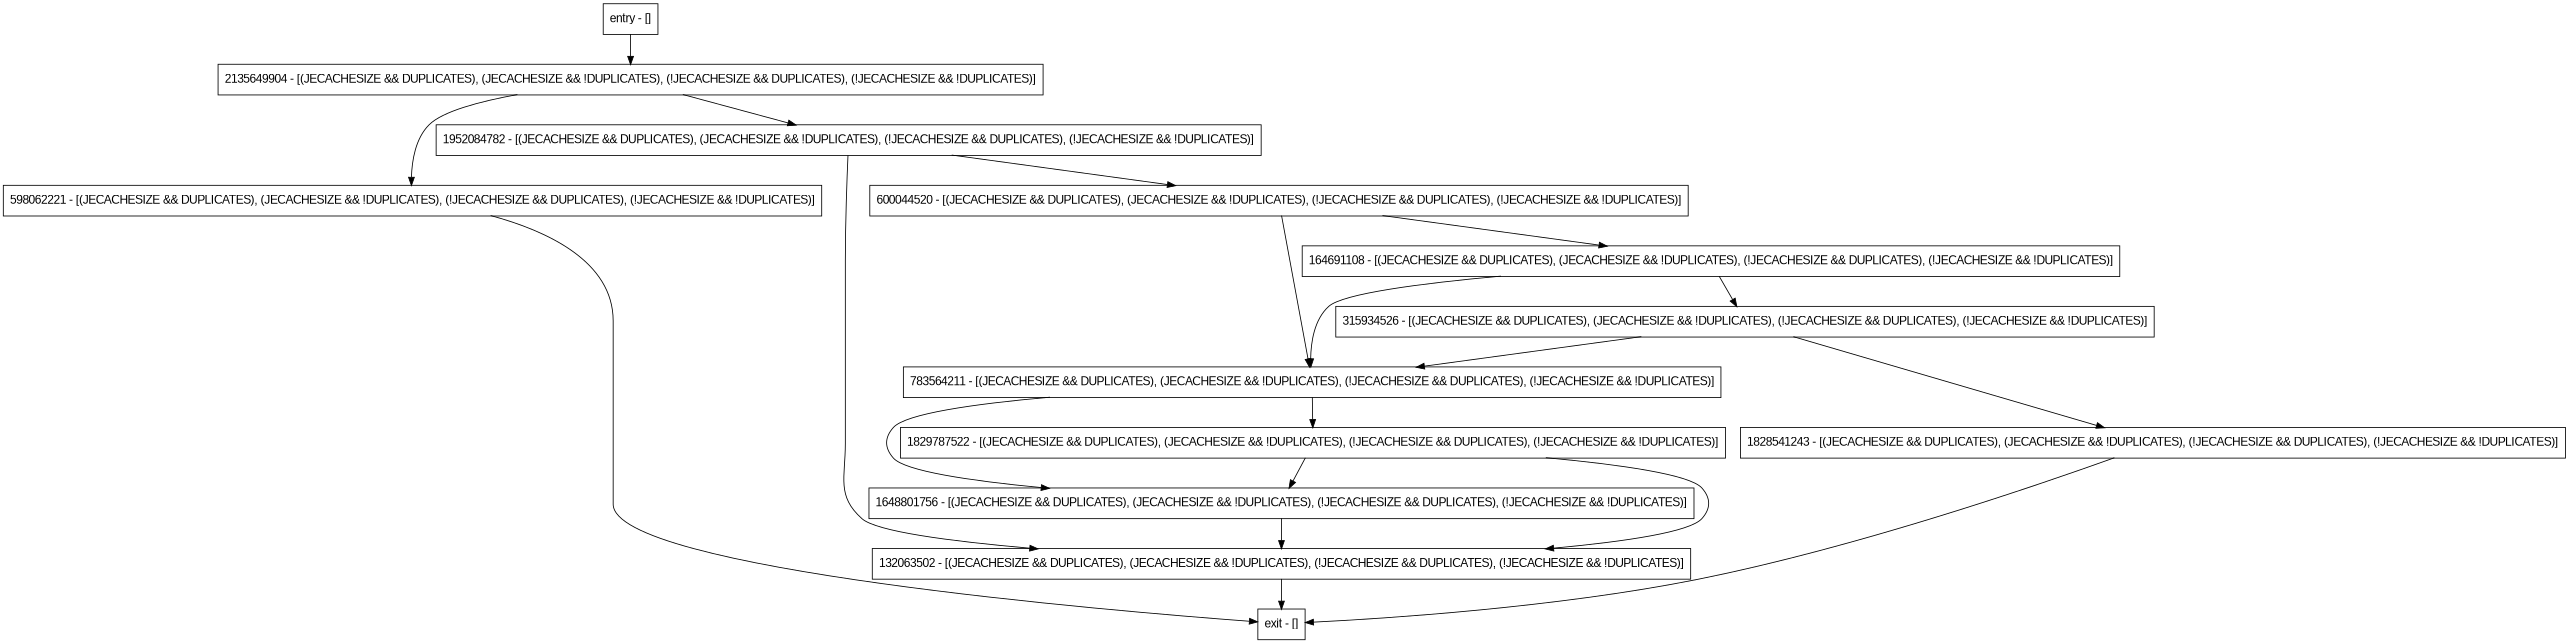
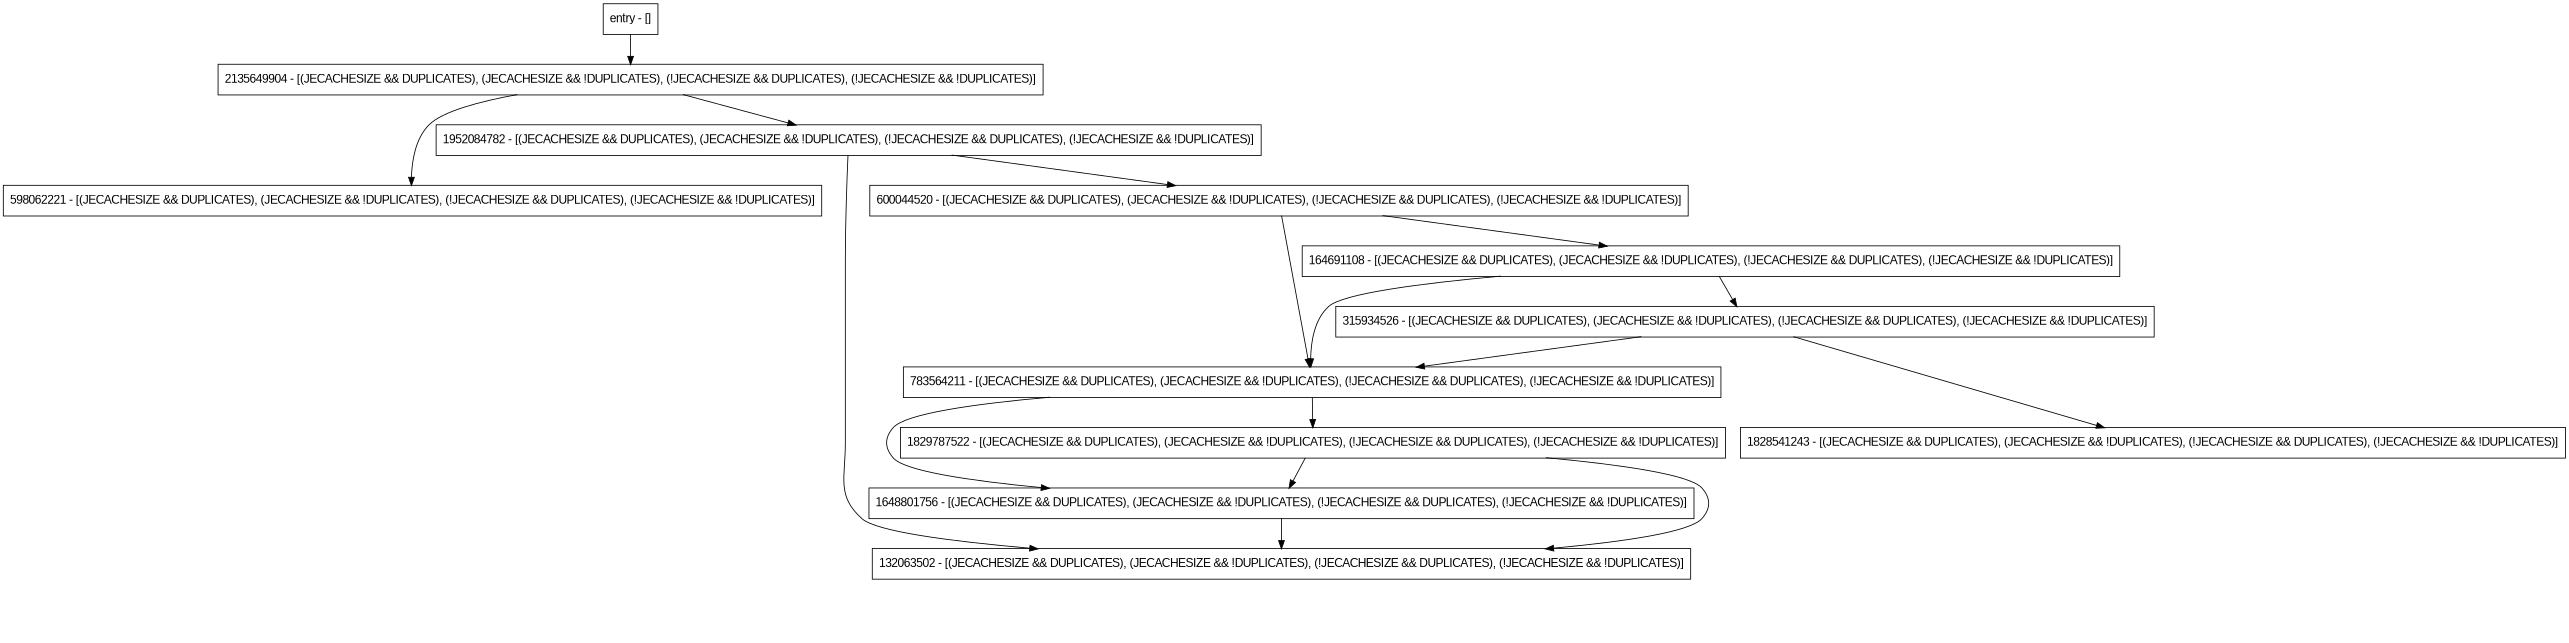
node "exit - []": removed
